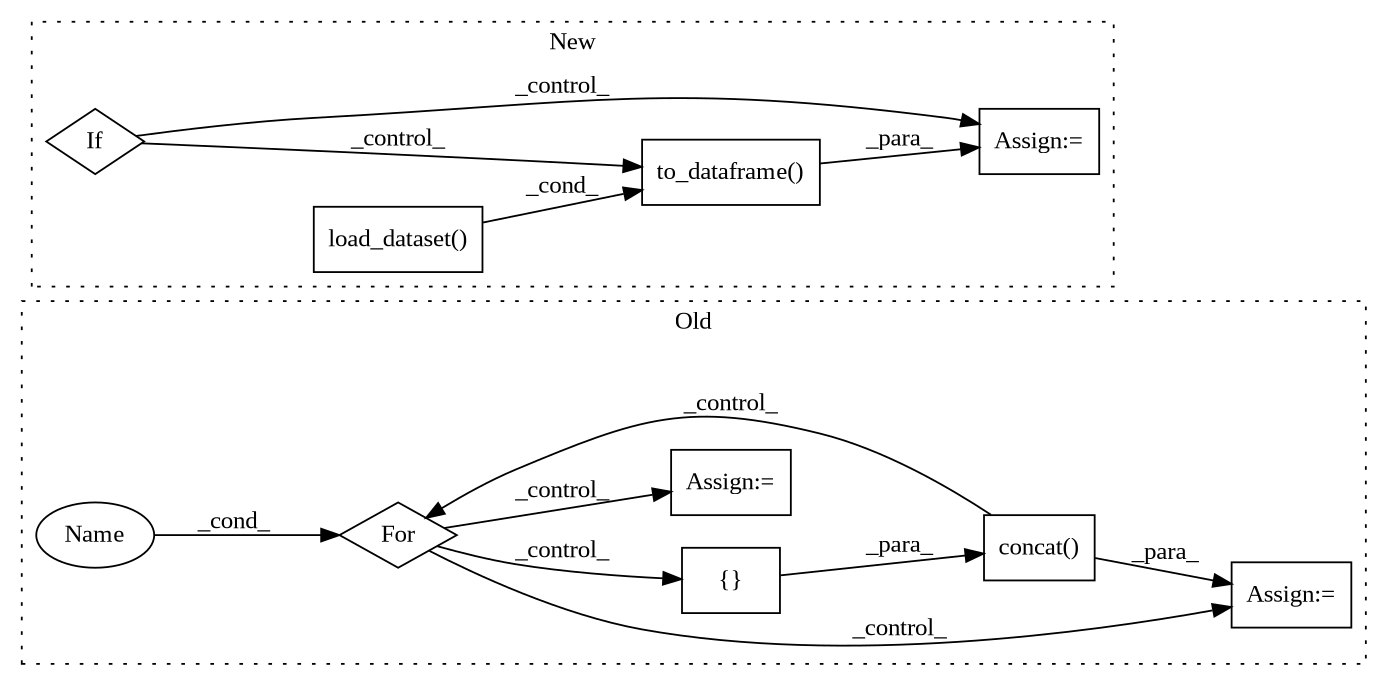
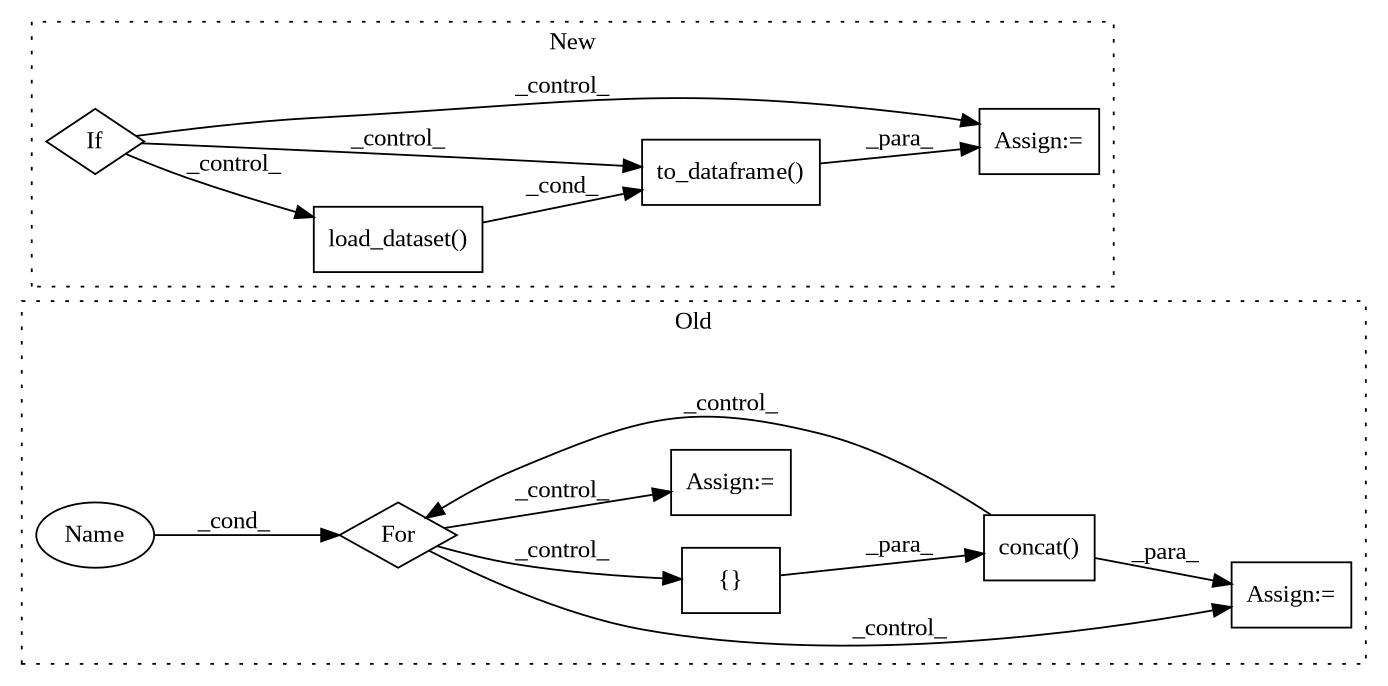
edge "If" -> "load_dataset()": added, label "_control_"
